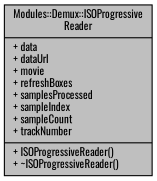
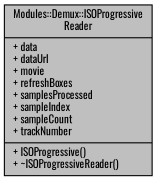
node "Modules::Demux::ISOProgressive": text "+ ISOProgressiveReader()" -> "+ ISOProgressive()"
